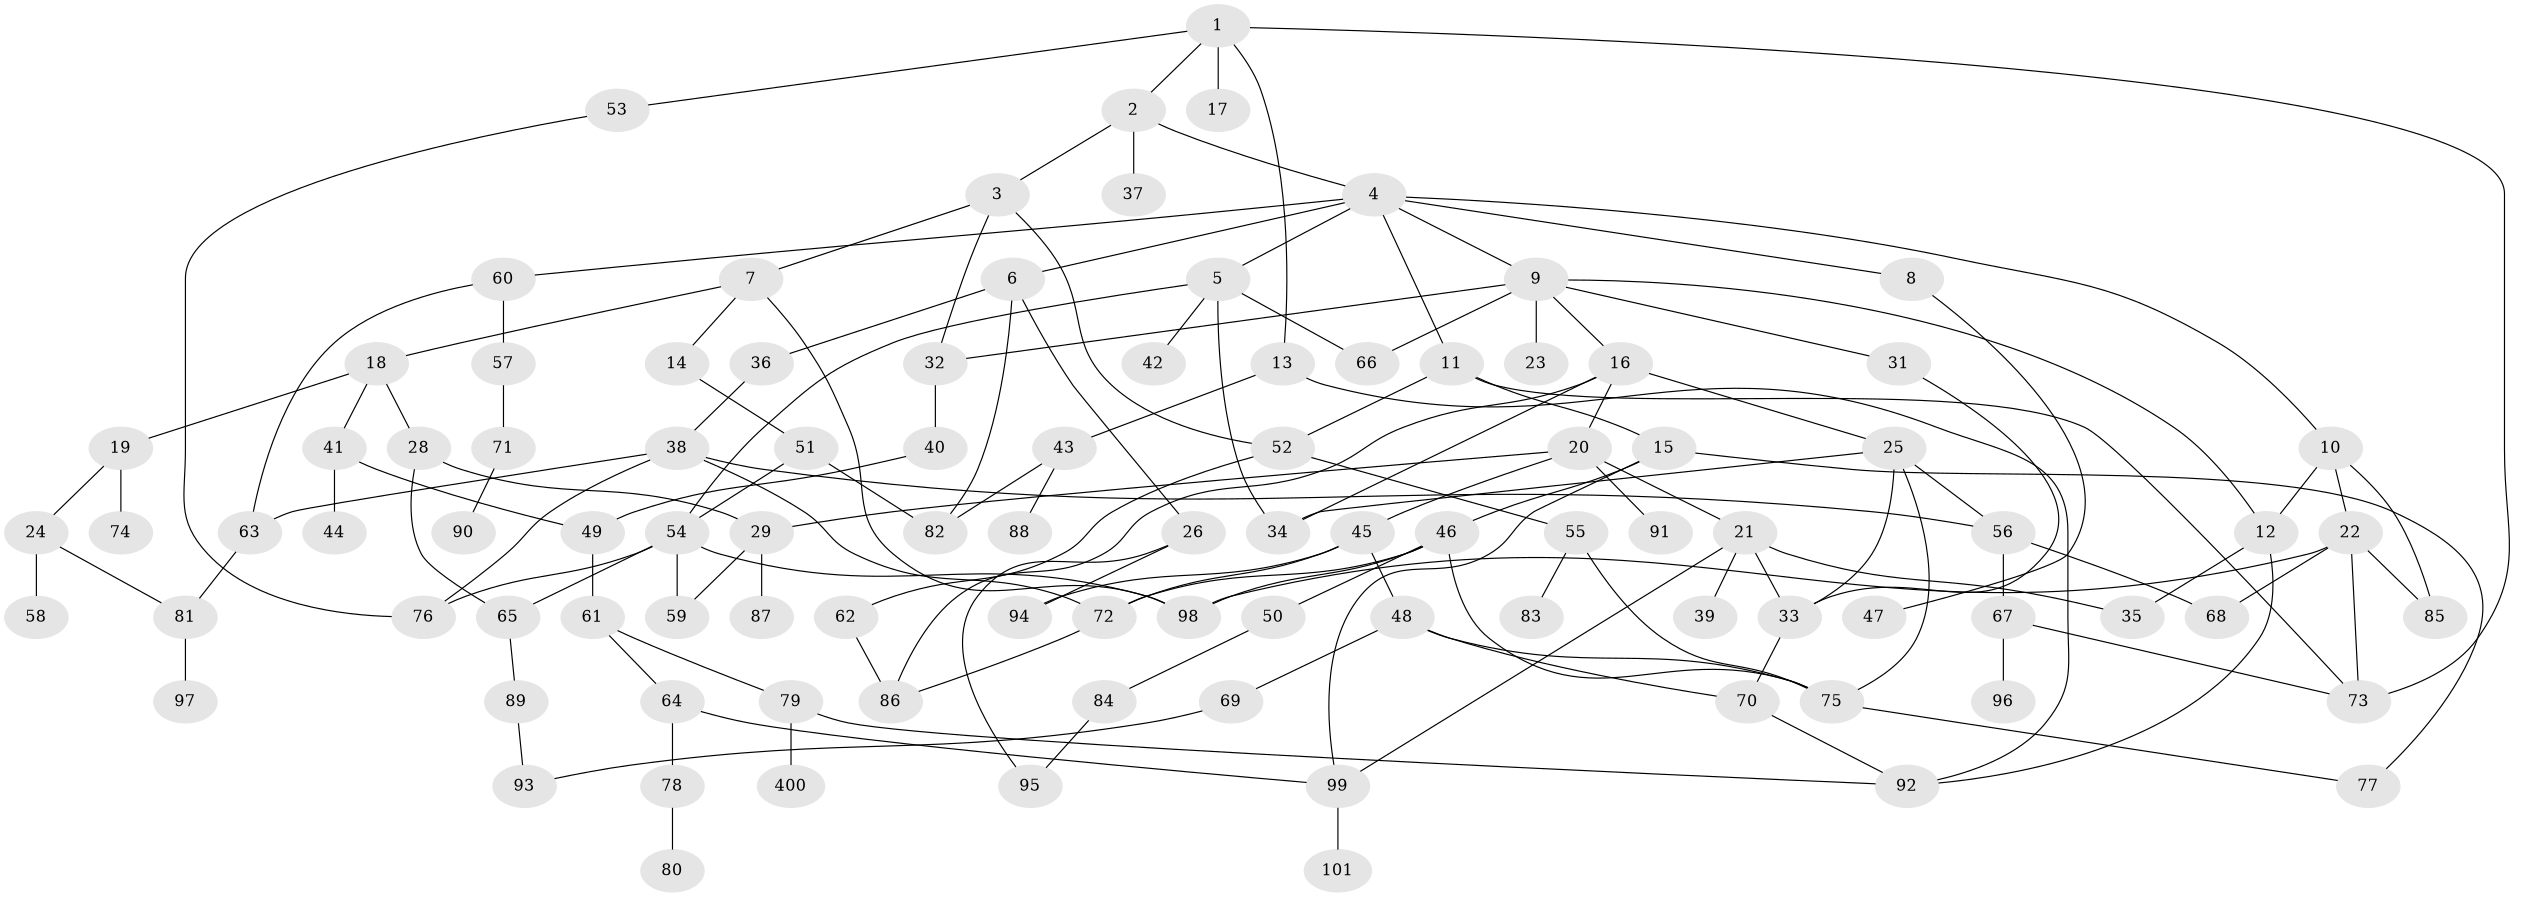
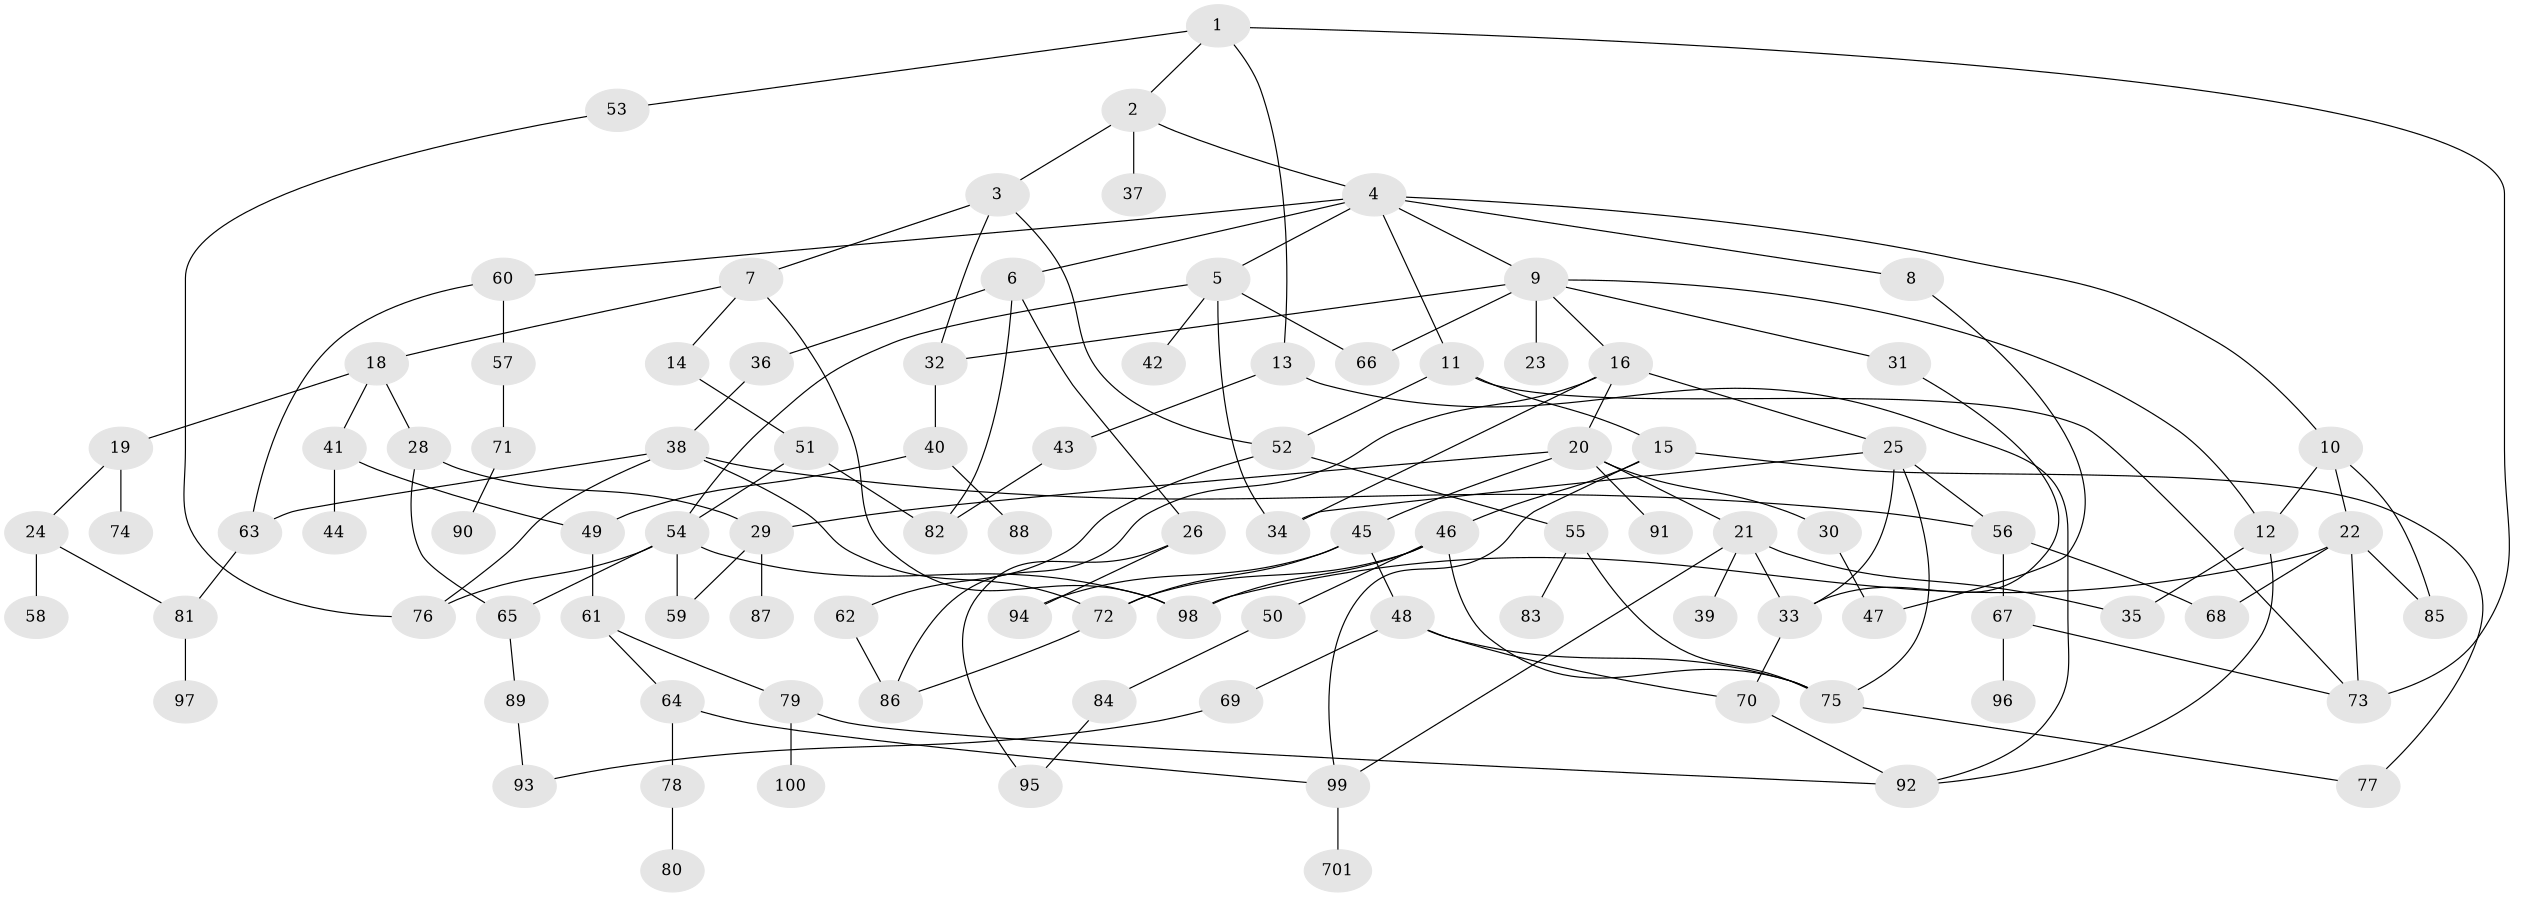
node "17": removed
edge "43" -- "88": now "40" -- "88"
node "30": added
node "400": label "400" -> "100"
node "101": label "101" -> "701"
